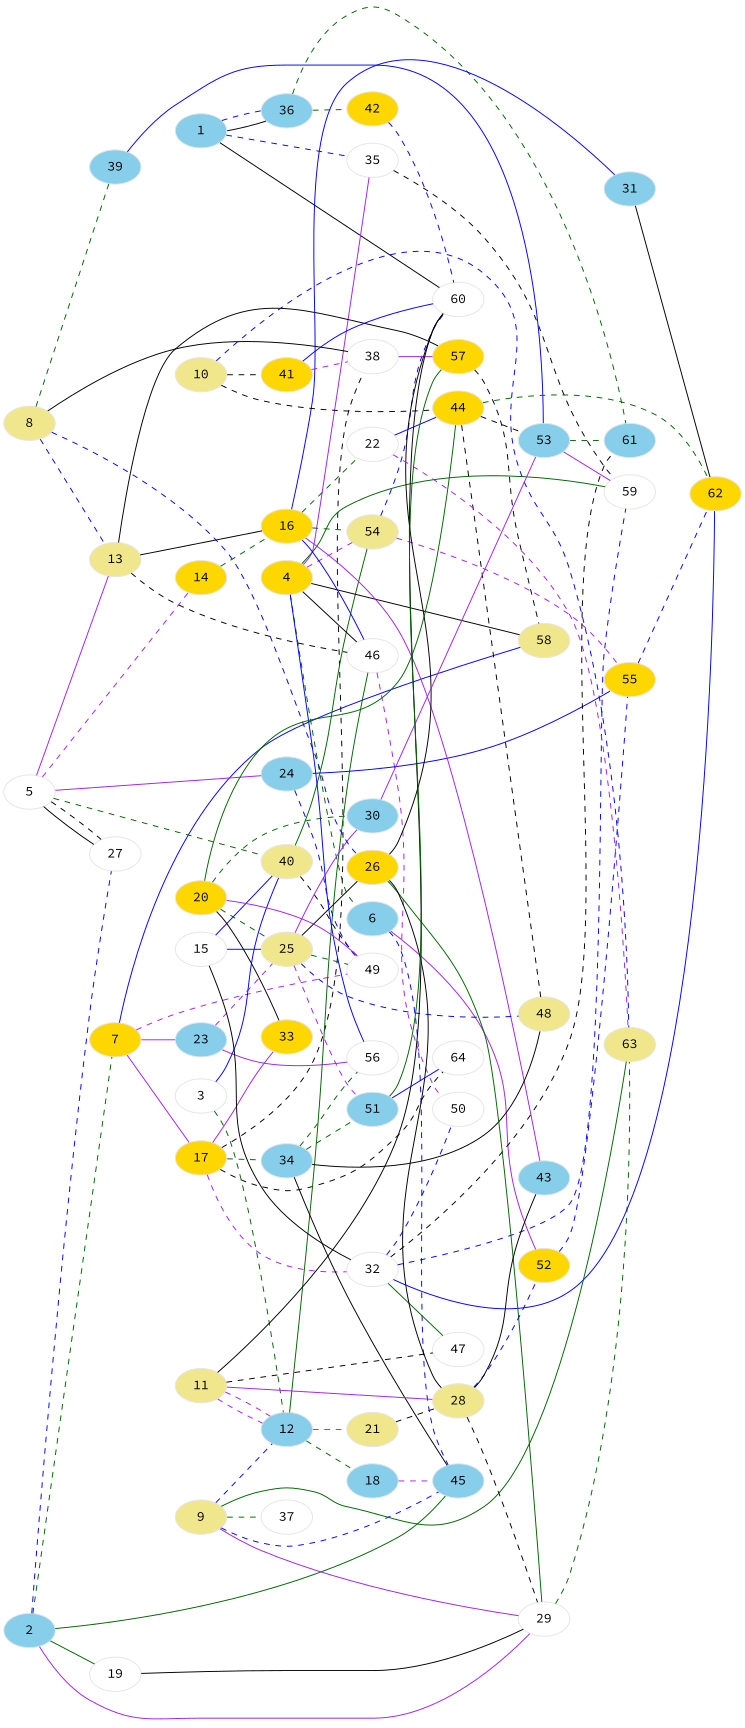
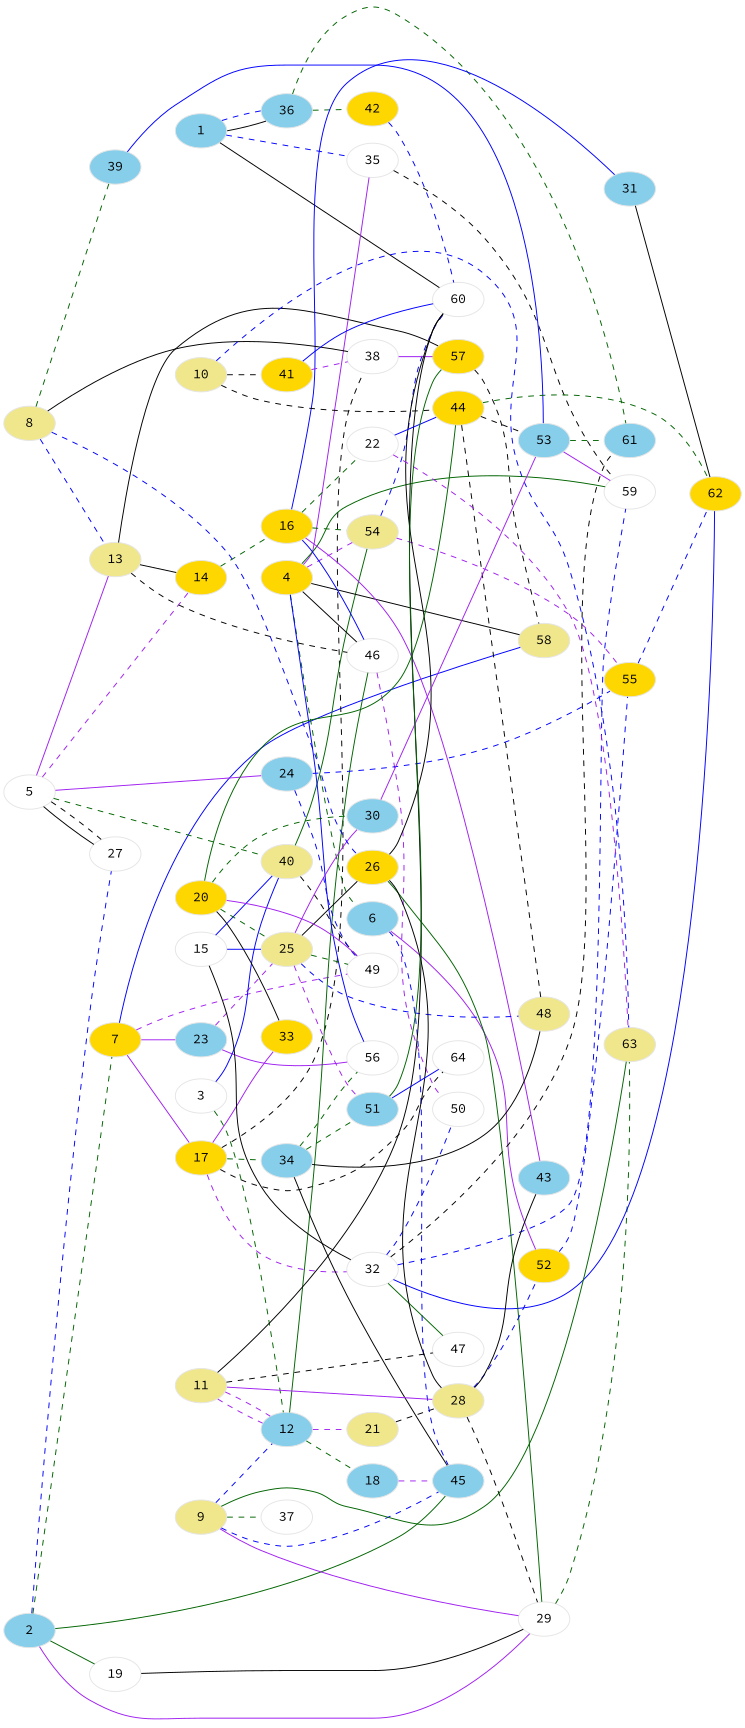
edge "16" -- "13": now "14" -- "13"
edge "55" -- "24": style solid -> dashed
